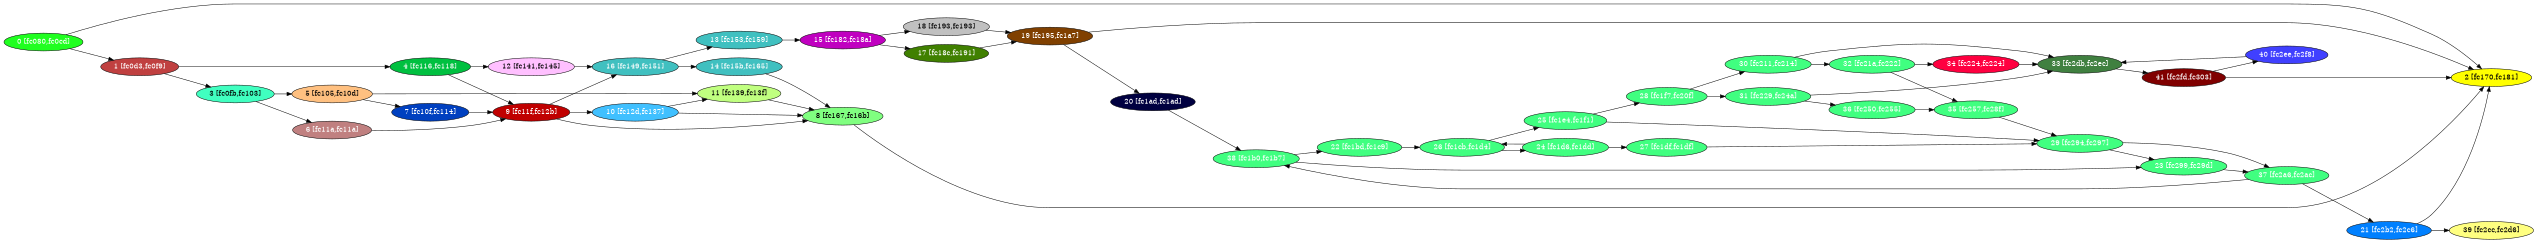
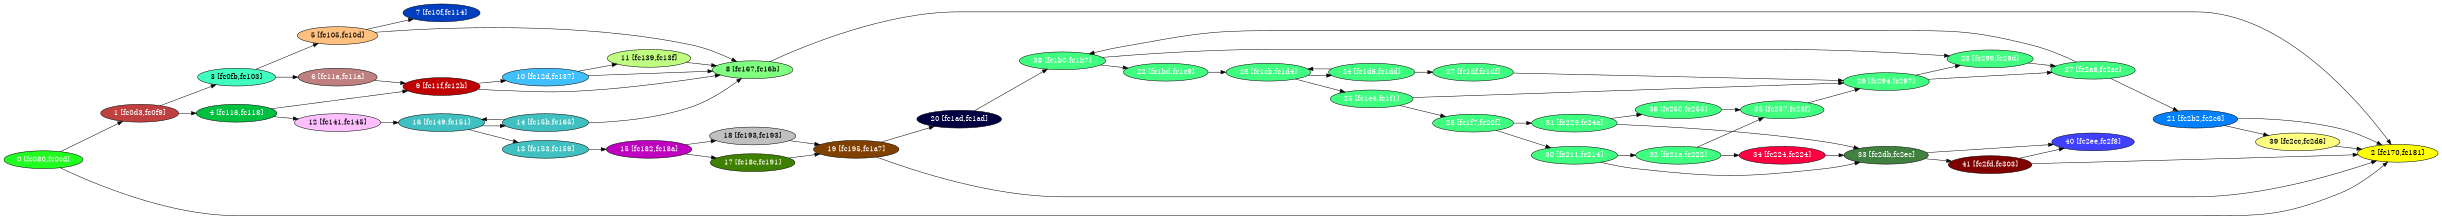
edge "40 [fc2ee,fc2f8]" -> "33 [fc2db,fc2ec]": reversed
edge "9 [fc11f,fc12b]" -> "16 [fc149,fc151]": now "14 [fc15b,fc165]" -> "16 [fc149,fc151]"
edge "5 [fc105,fc10d]" -> "11 [fc139,fc13f]": now "5 [fc105,fc10d]" -> "8 [fc167,fc16b]"
edge "7 [fc10f,fc114]" -> "9 [fc11f,fc12b]": removed
edge "39 [fc2cc,fc2d6]" -> "2 [fc170,fc181]": added
